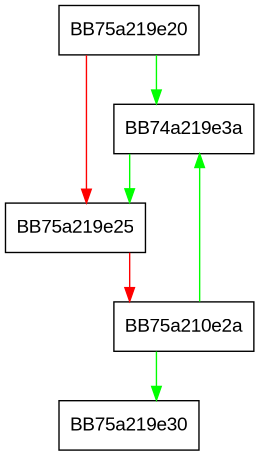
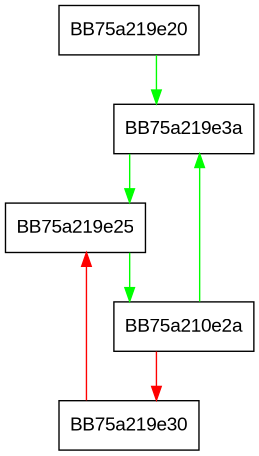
edge "BB75a219e20" -> "BB75a219e25": now "BB75a219e30" -> "BB75a219e25"
node "BB74a219e3a": label "BB74a219e3a" -> "BB75a219e3a"
edge "BB75a219e25" -> "BB75a210e2a": color red -> green
edge "BB75a210e2a" -> "BB75a219e30": color green -> red
